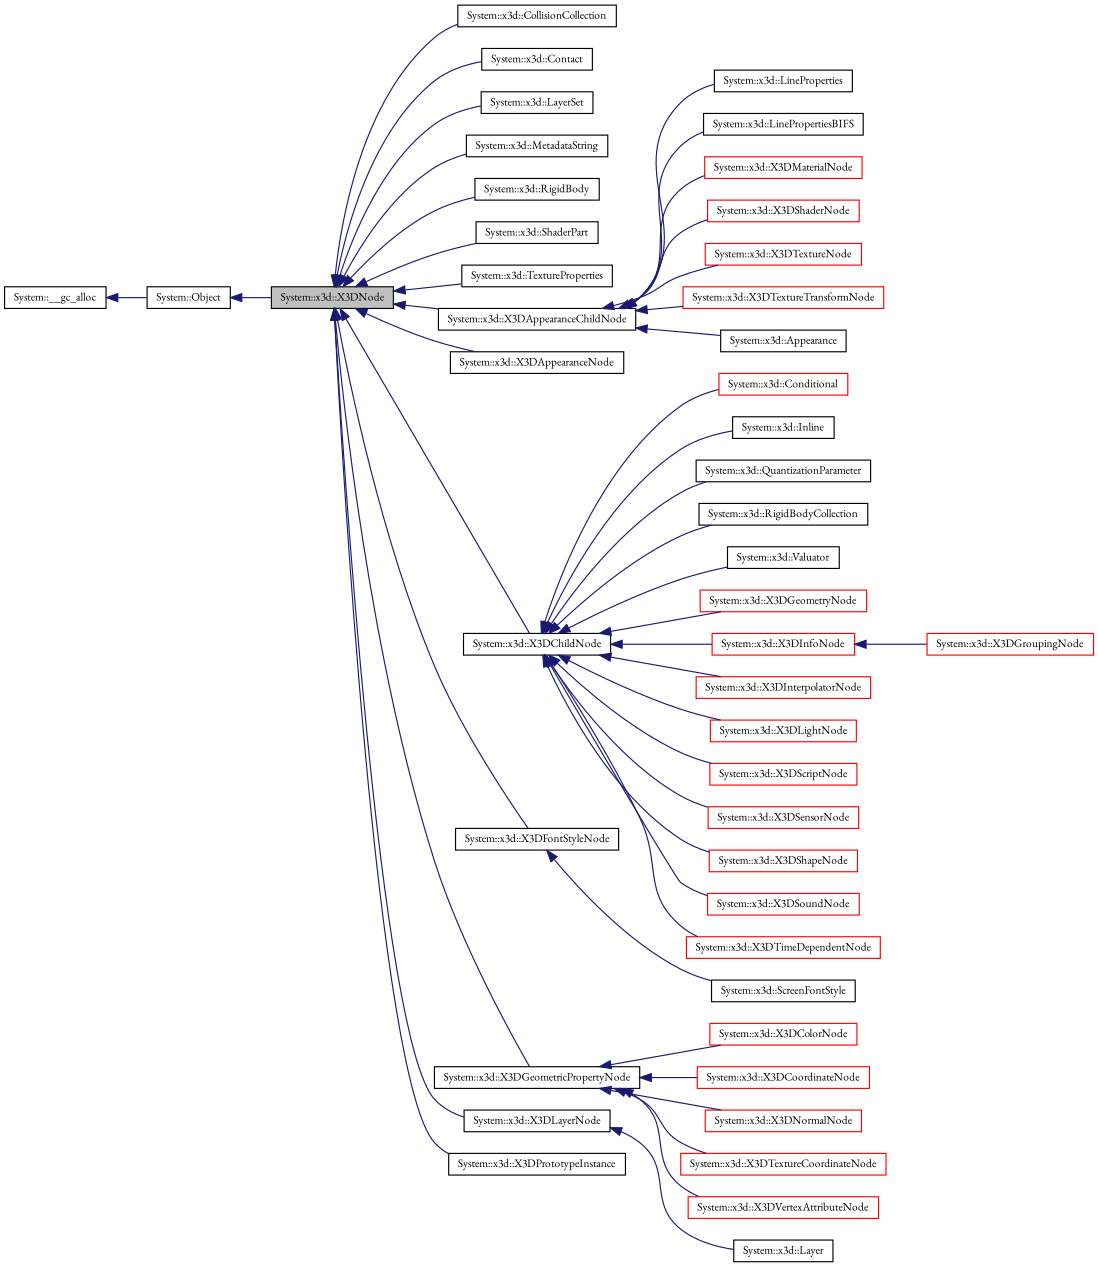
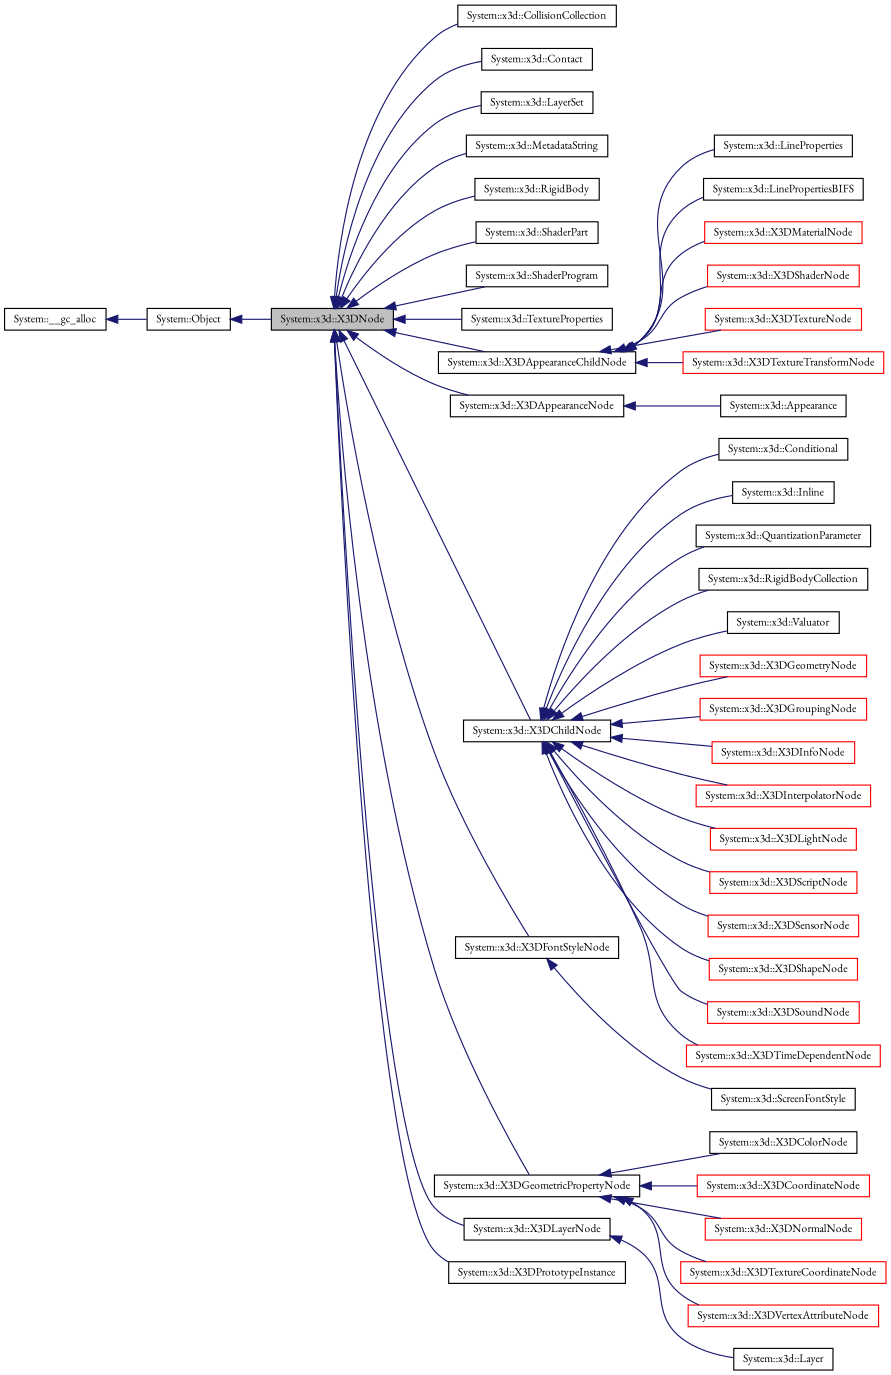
node "System::x3d::ShaderProgram": added
edge "System::x3d::Appearance" -> "System::x3d::X3DAppearanceChildNode": now "System::x3d::Appearance" -> "System::x3d::X3DAppearanceNode"
node "System::x3d::Conditional": color red -> black
edge "System::x3d::X3DGroupingNode" -> "System::x3d::X3DInfoNode": now "System::x3d::X3DGroupingNode" -> "System::x3d::X3DChildNode"
node "System::x3d::X3DColorNode": color red -> black
